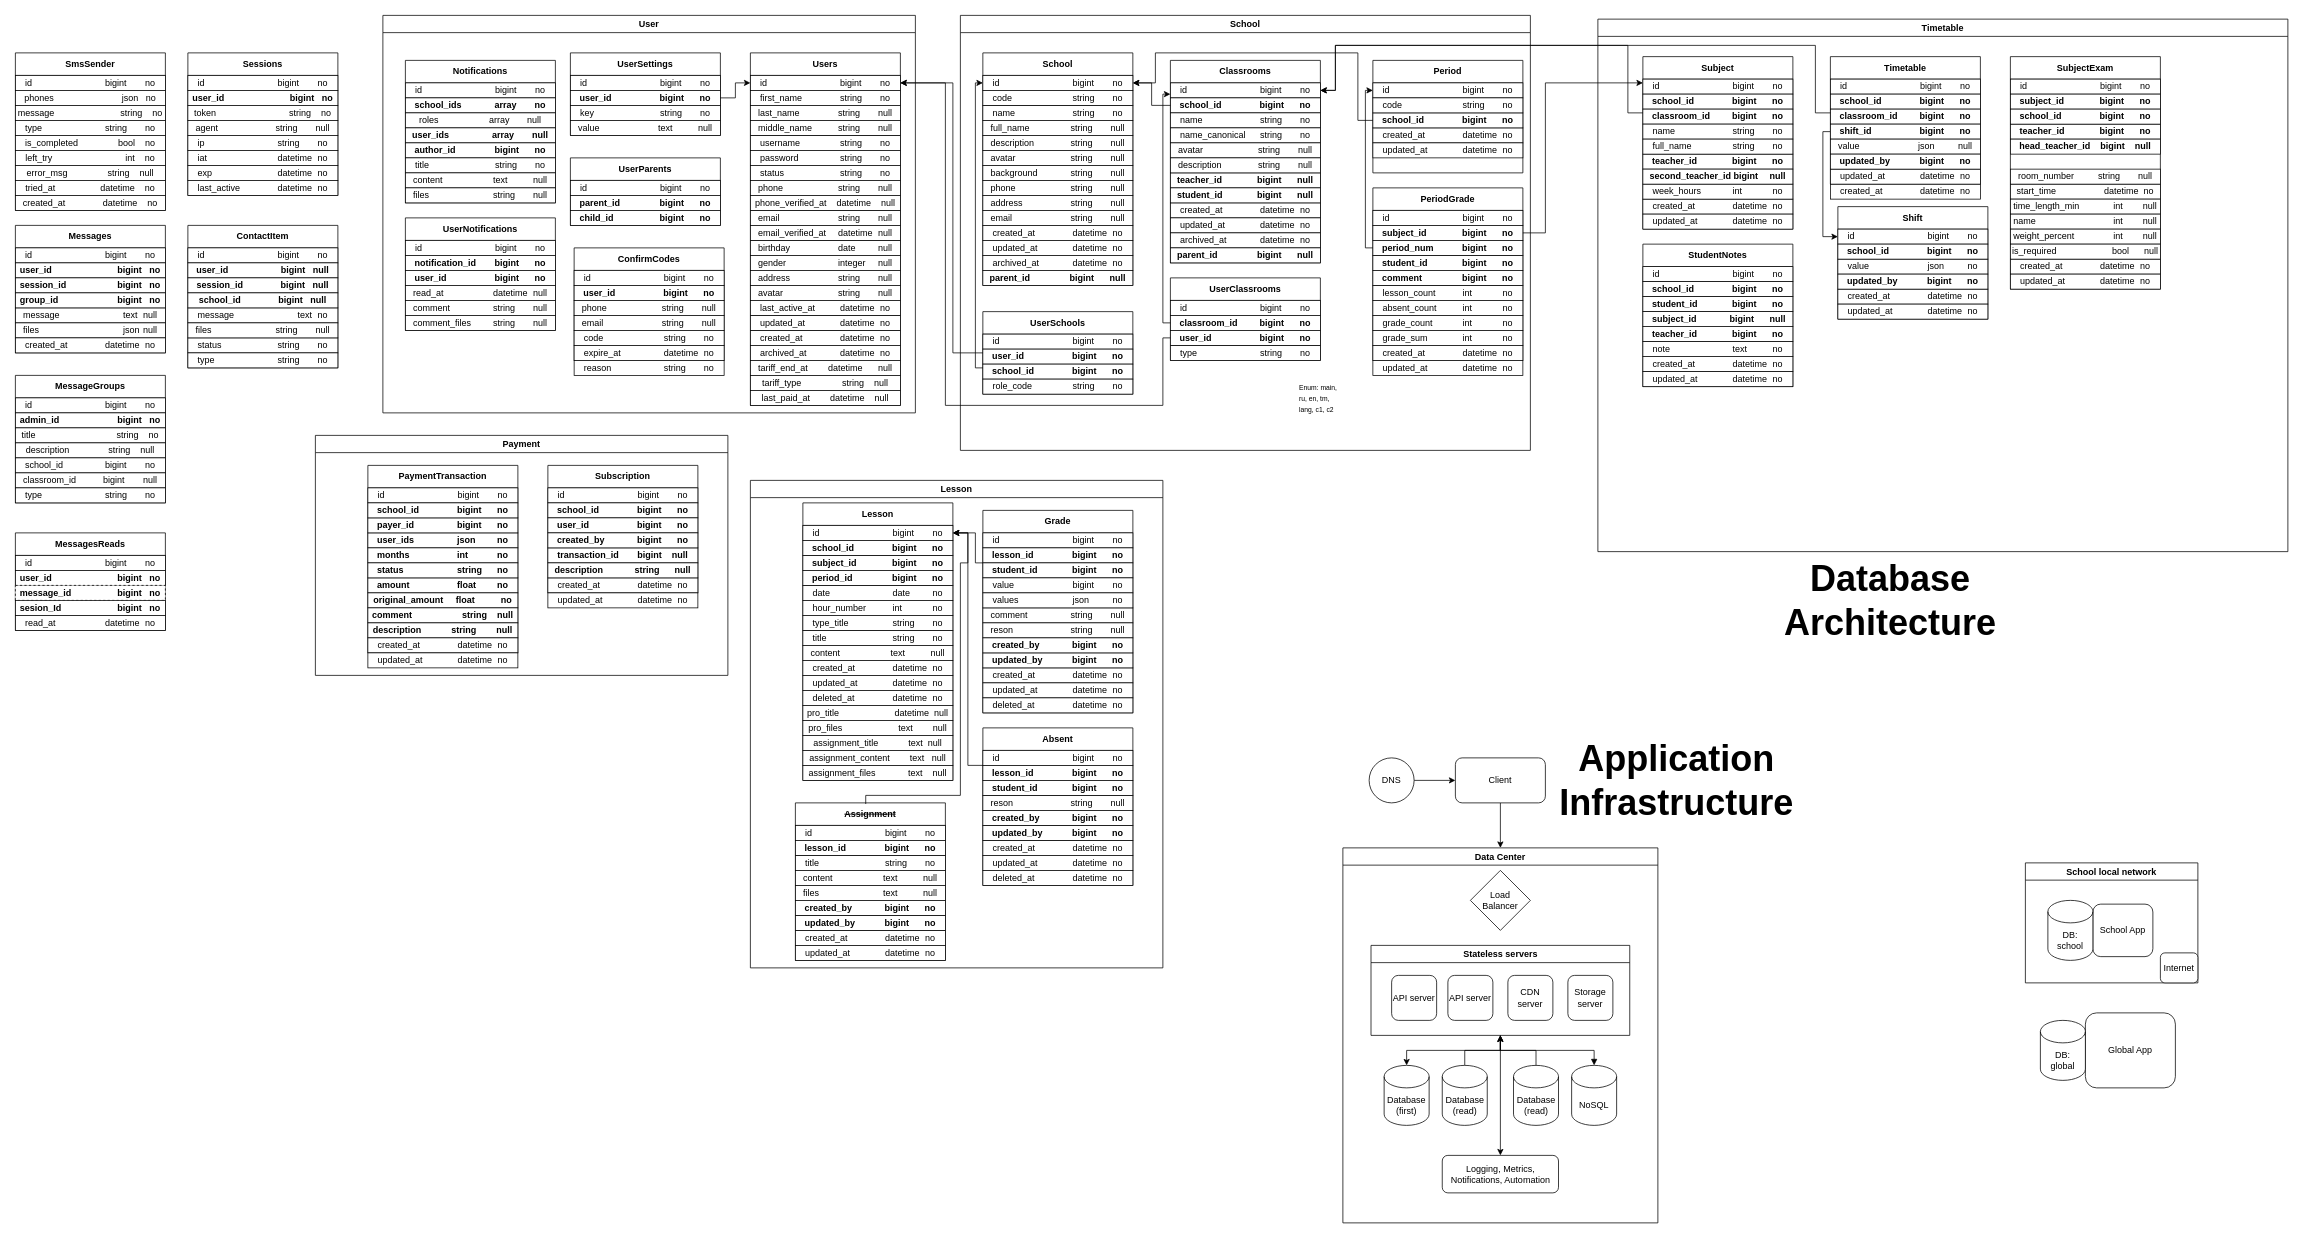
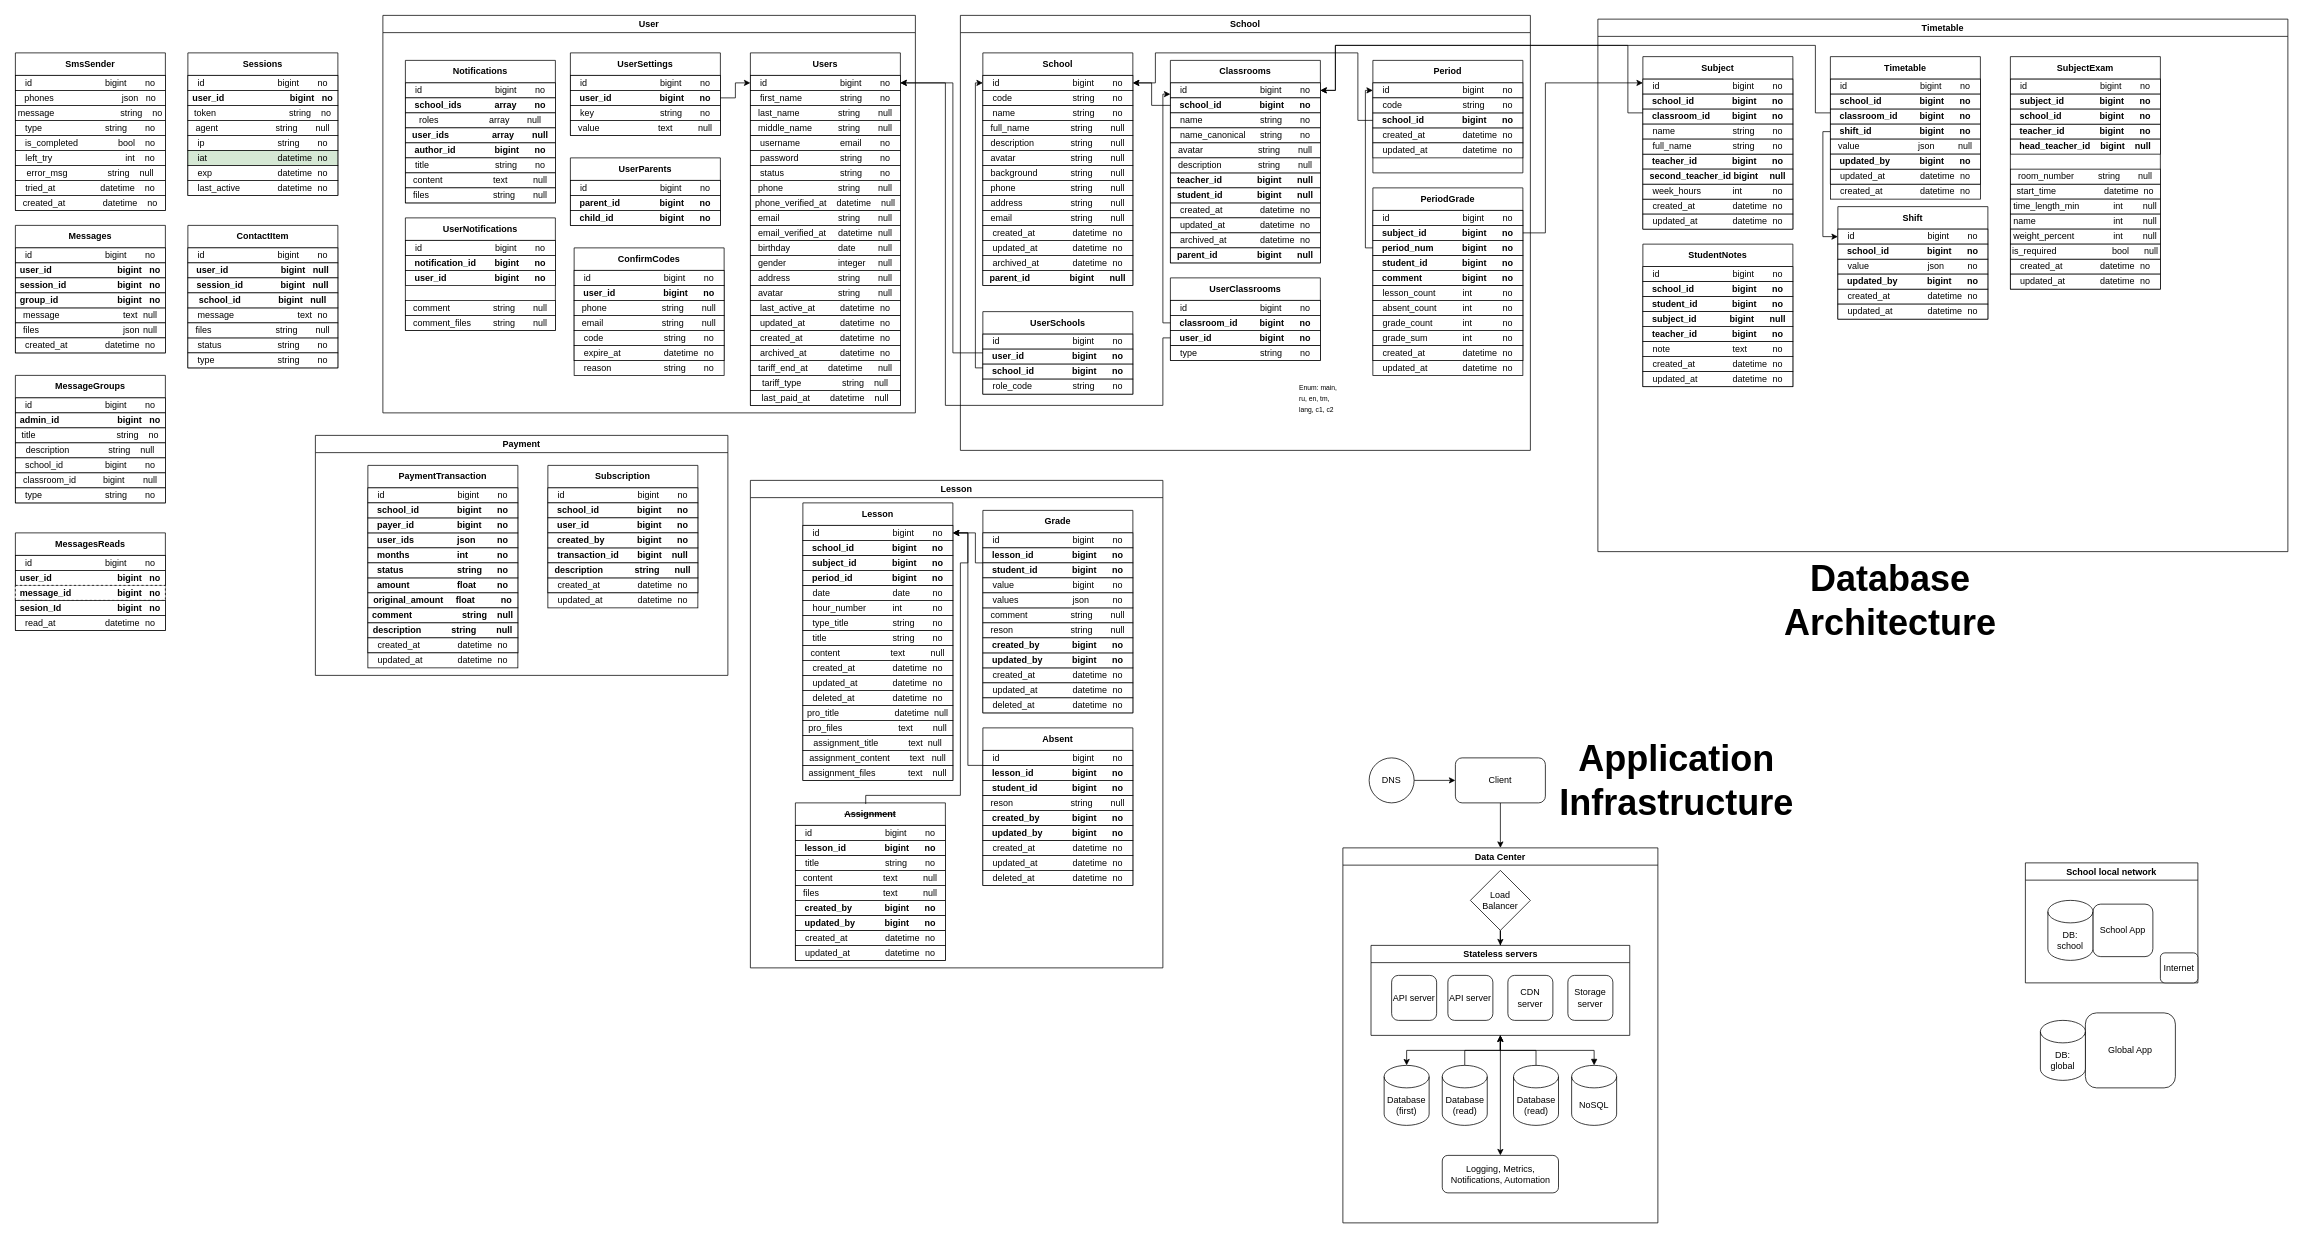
node "username string no": label "username string no" -> "username email no"
node "iat datetime no": fillcolor #ffffff -> #d5e8d4
node "read_at datetime null": removed
edge "Load Balancer" -> "Stateless servers": added
